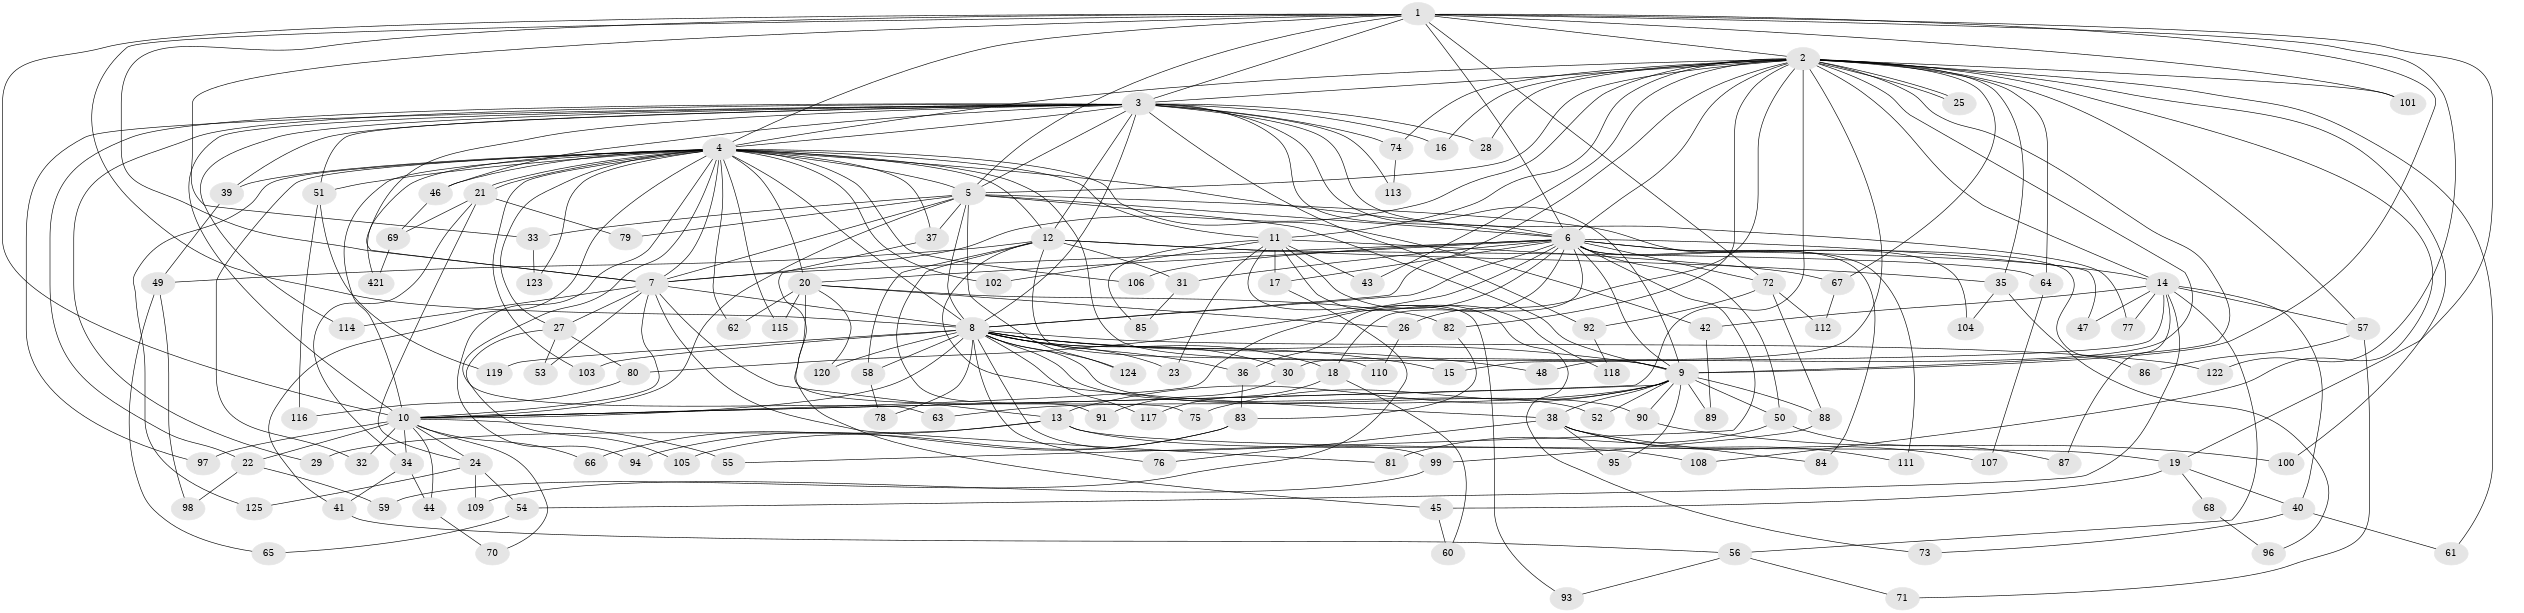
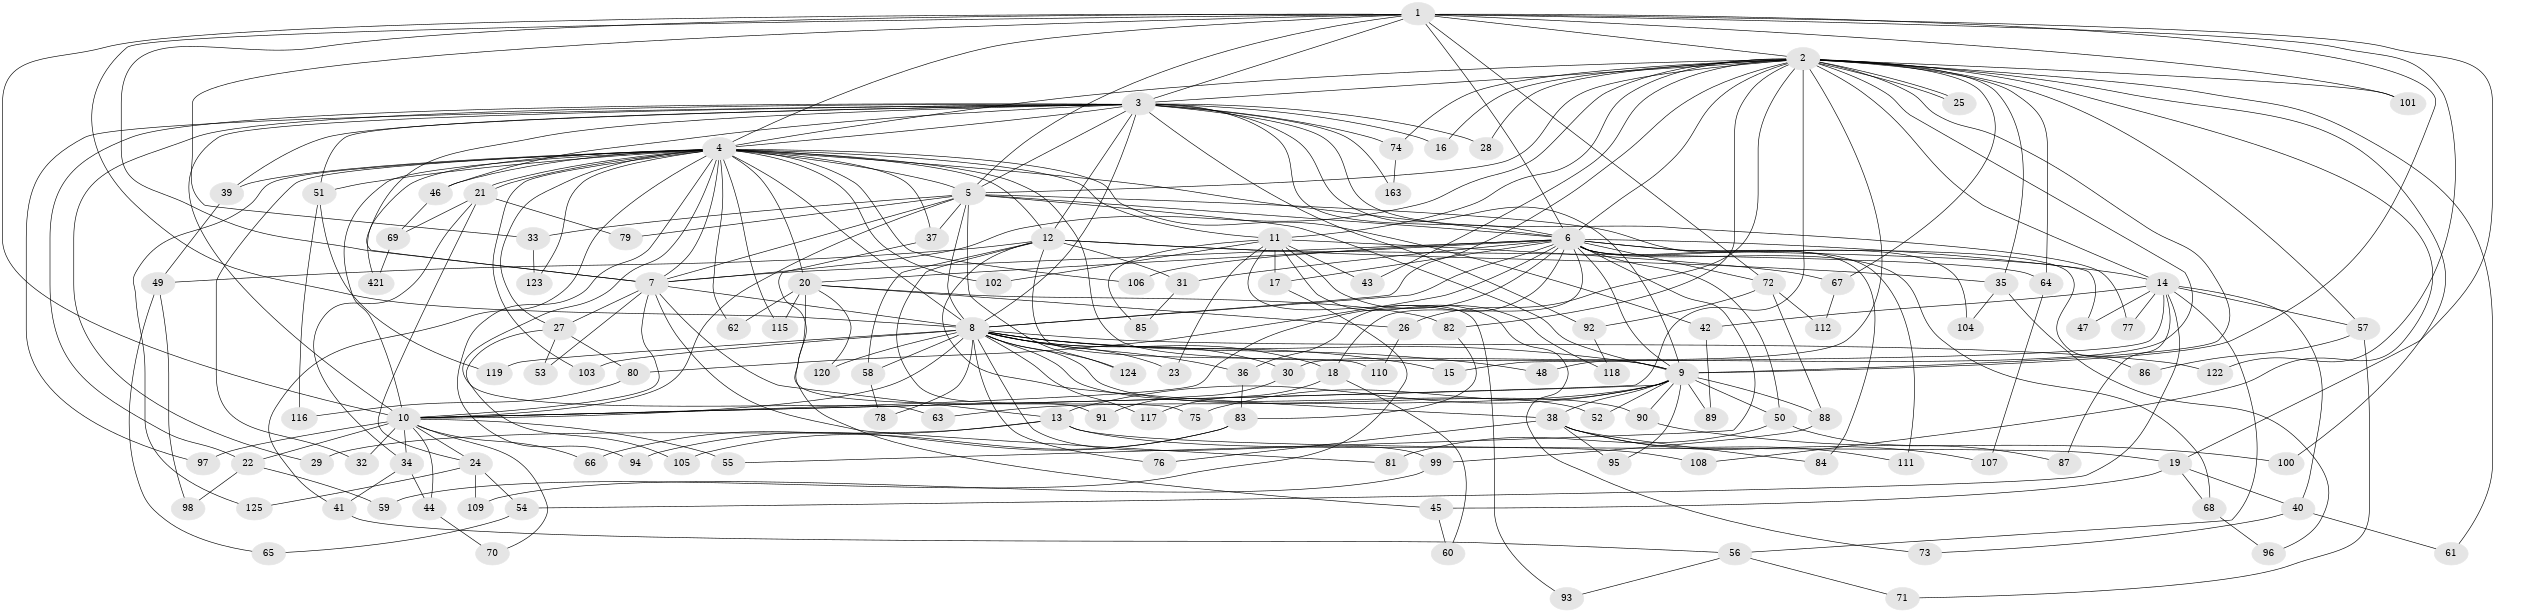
node "113": label "113" -> "163"
edge "6" -- "68": added
node "114": removed
